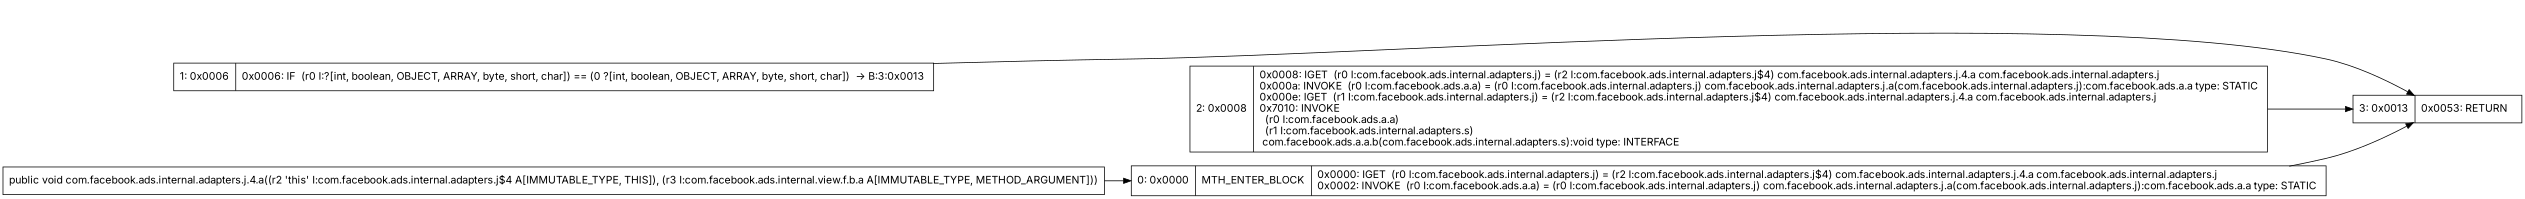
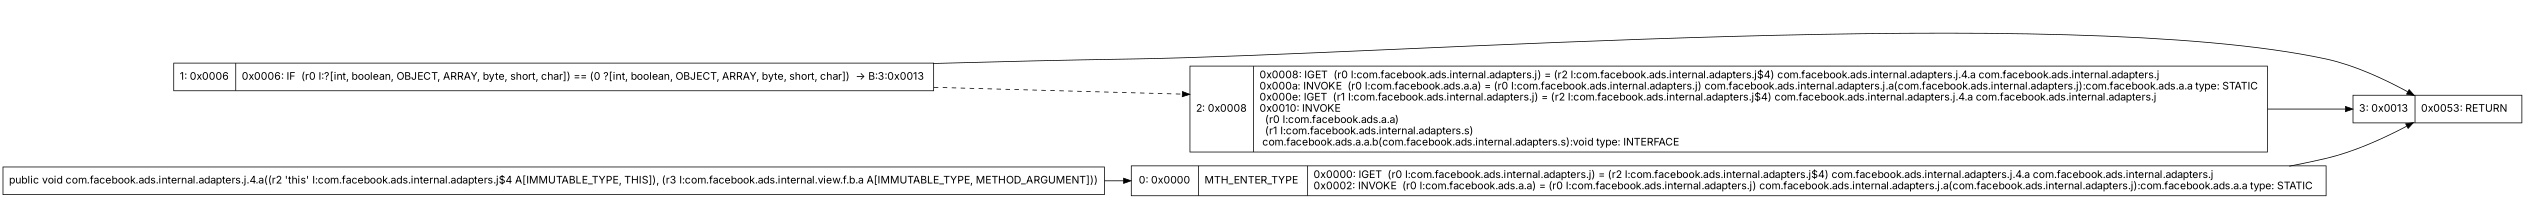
edge "1: 0x0006" -> "2: 0x0008": added
node "2: 0x0008": text "0x7010: INVOKE" -> "0x0010: INVOKE"
node "0: 0x0000": text "MTH_ENTER_BLOCK" -> "MTH_ENTER_TYPE"
